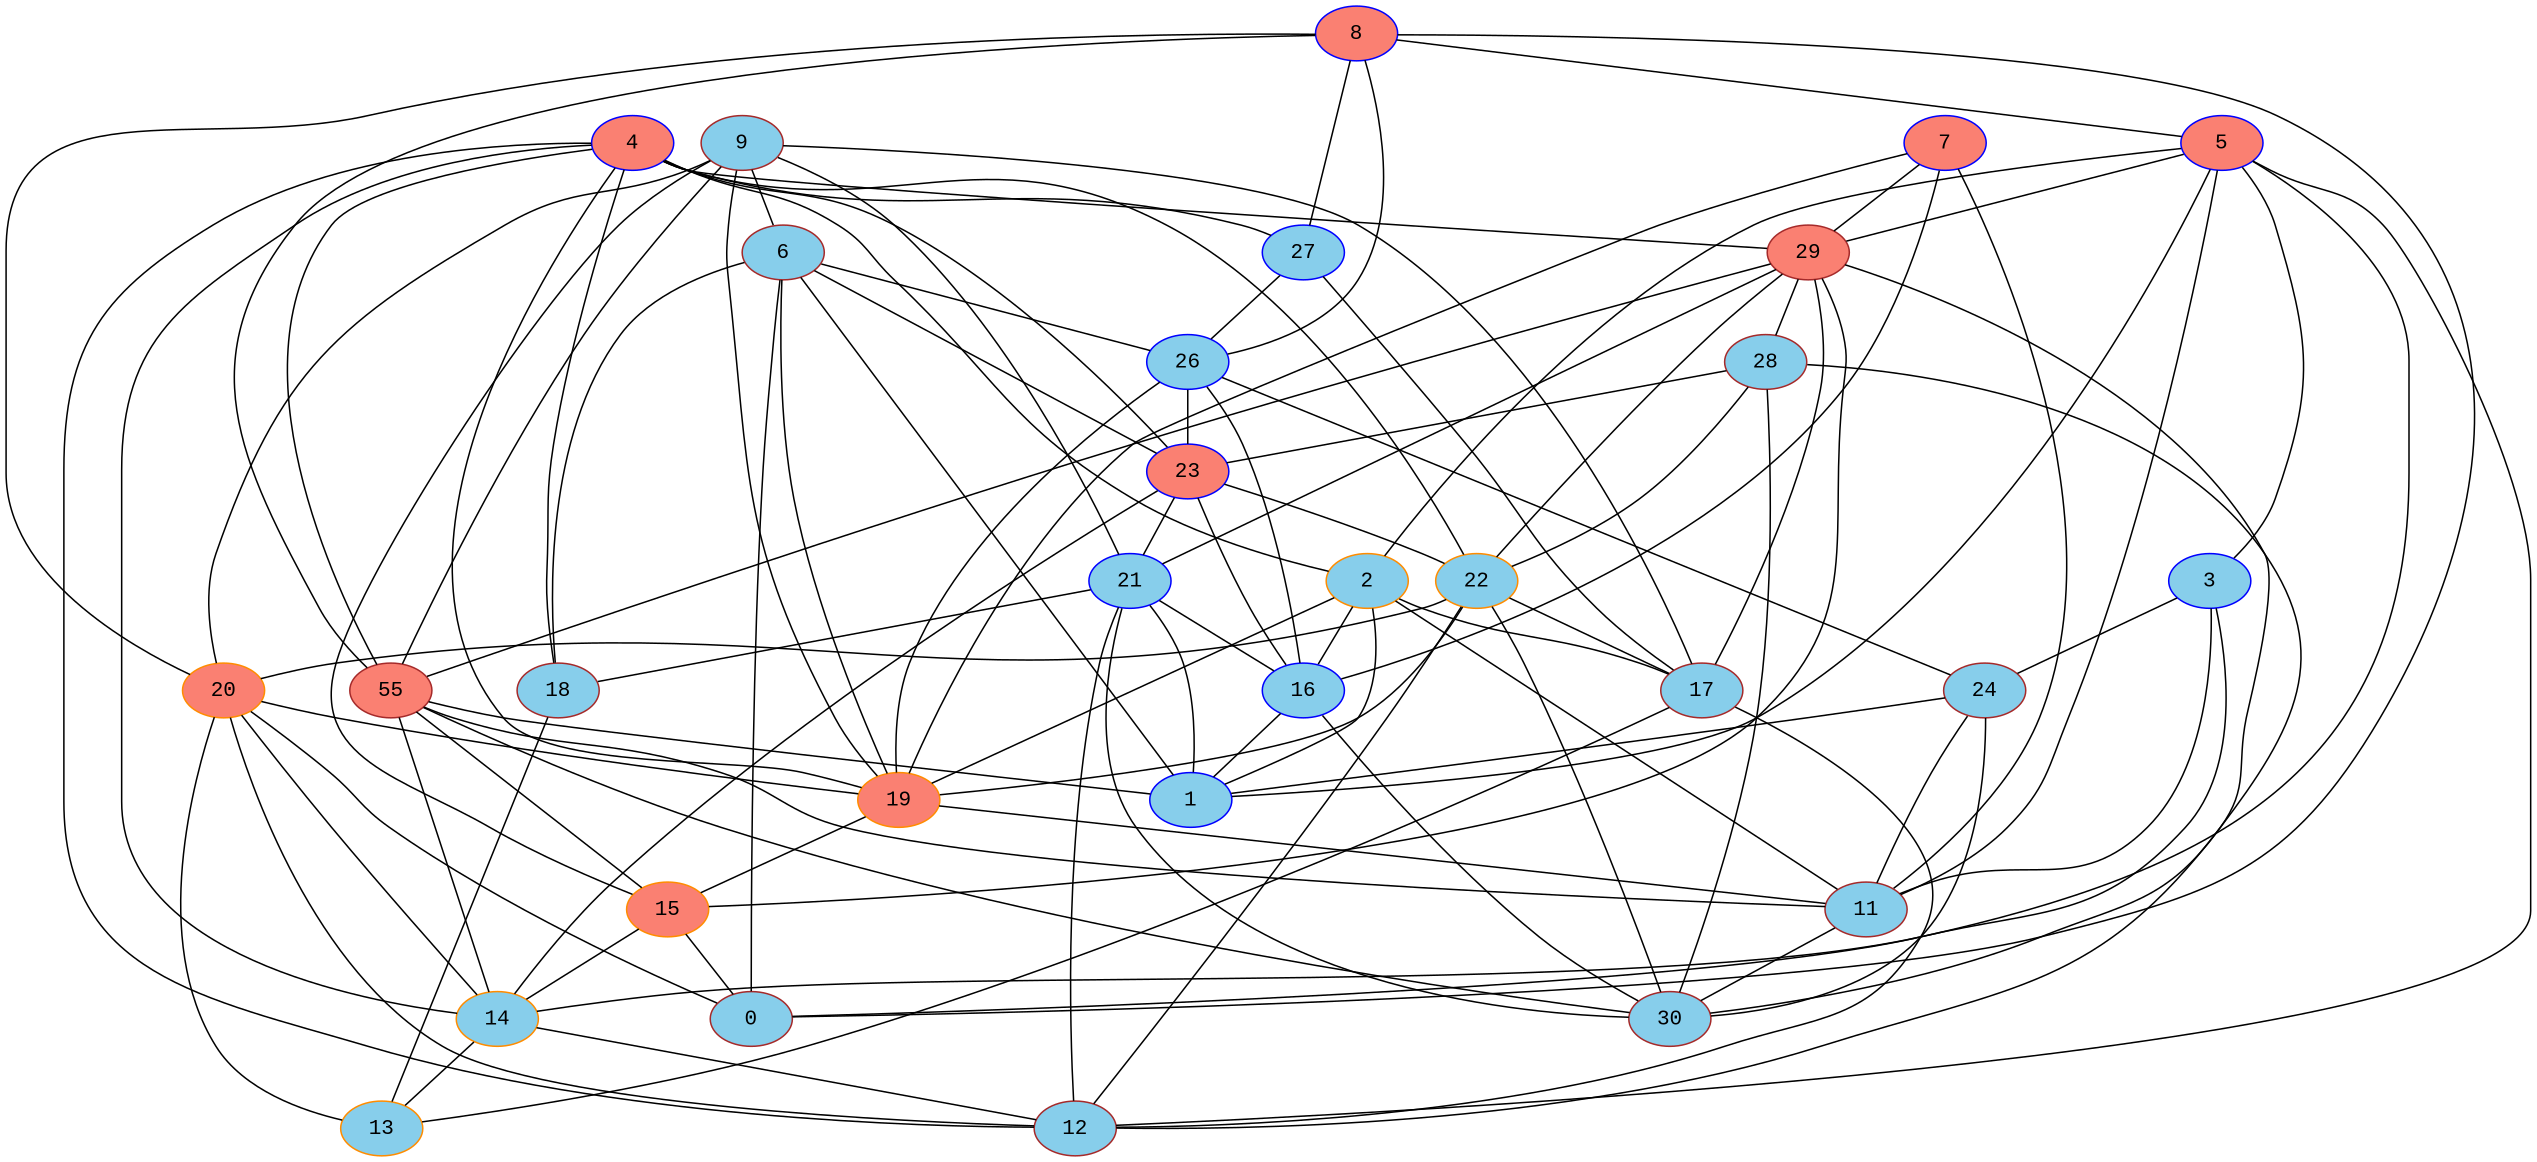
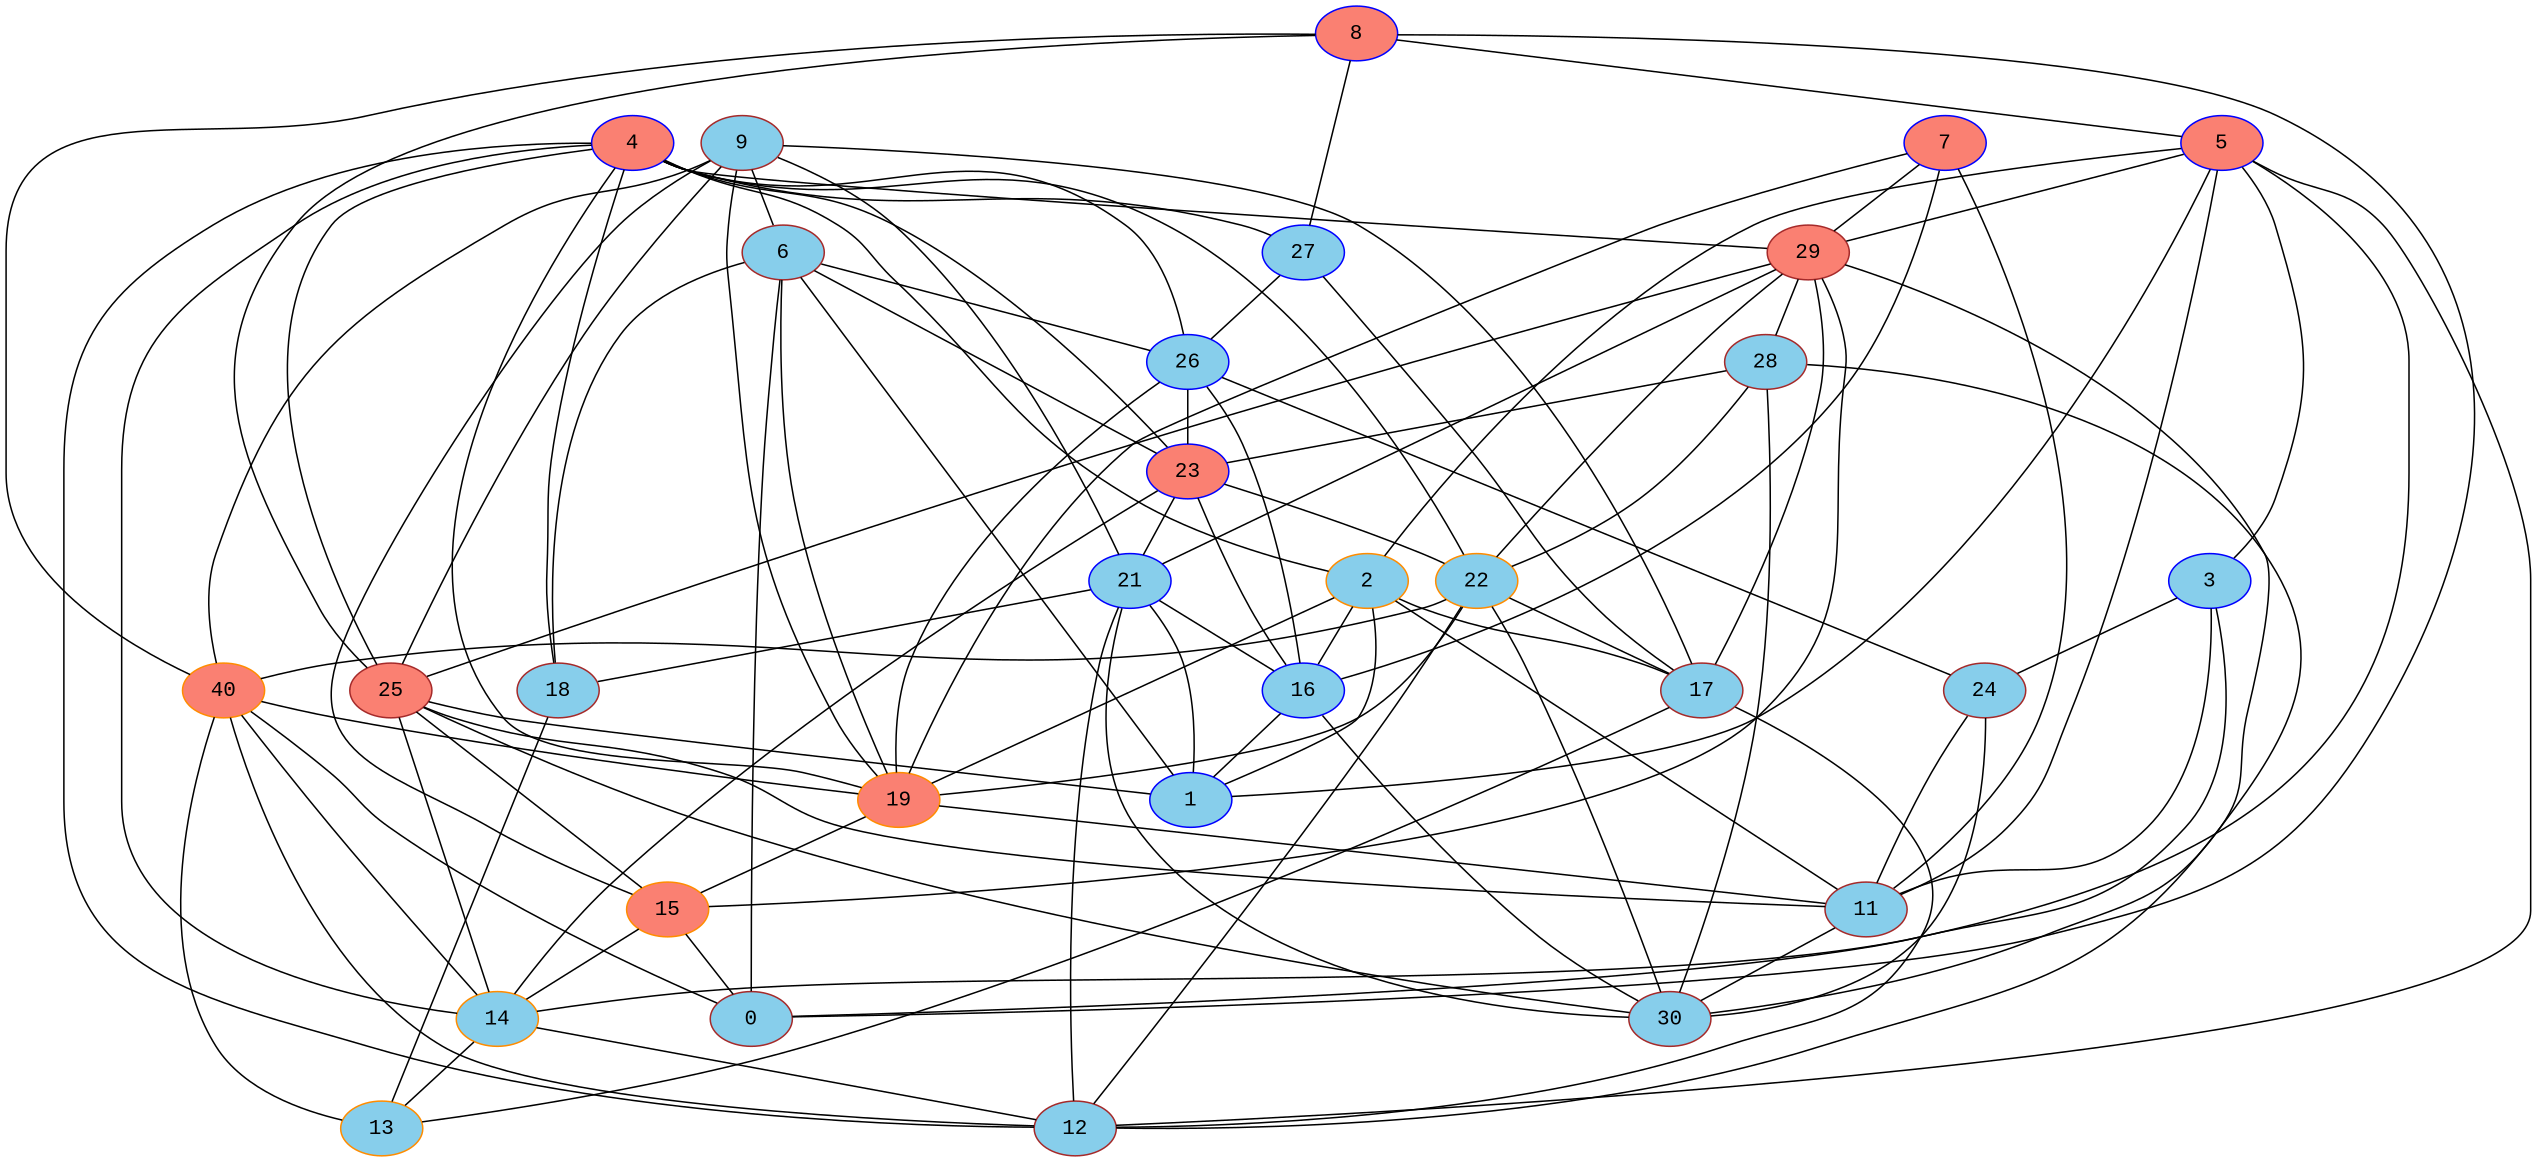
edge "8" -- "26": now "4" -- "26"
node "20": label "20" -> "40"
node "55": label "55" -> "25"
edge "24" -- "1": removed
